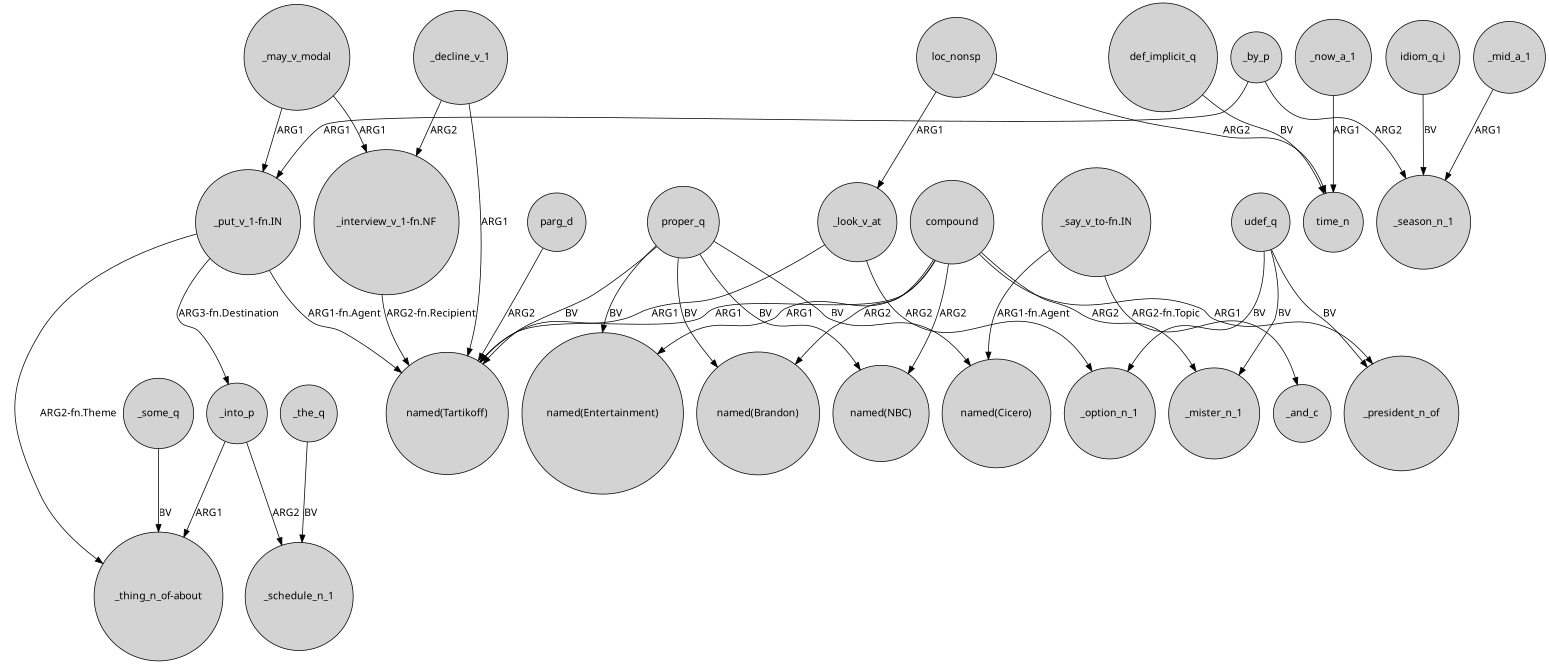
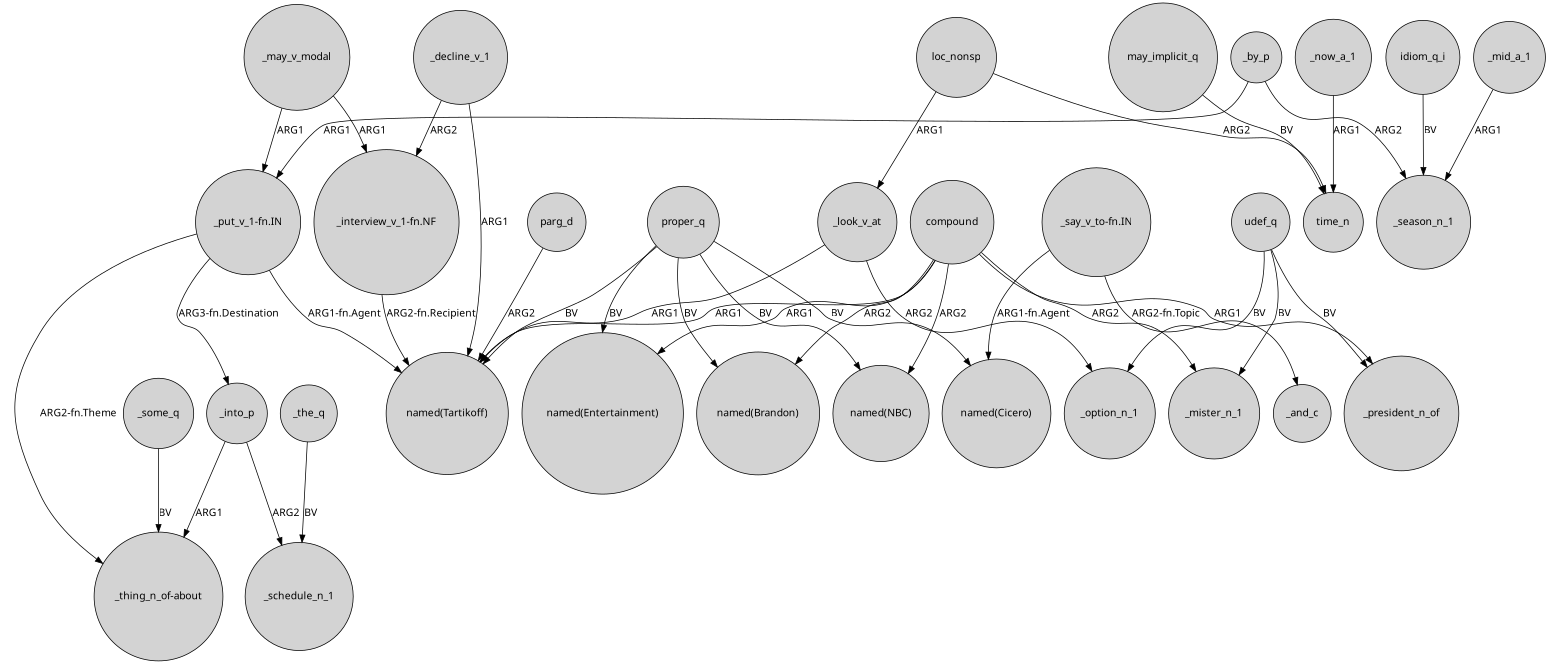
node "def_implicit_q": label "def_implicit_q" -> "may_implicit_q"
